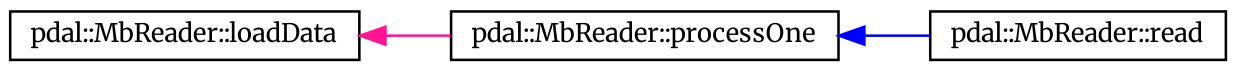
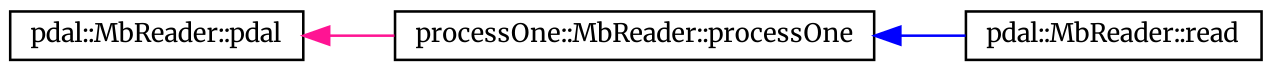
node "pdal::MbReader::loadData": label "pdal::MbReader::loadData" -> "pdal::MbReader::pdal"
node "pdal::MbReader::processOne": label "pdal::MbReader::processOne" -> "processOne::MbReader::processOne"
